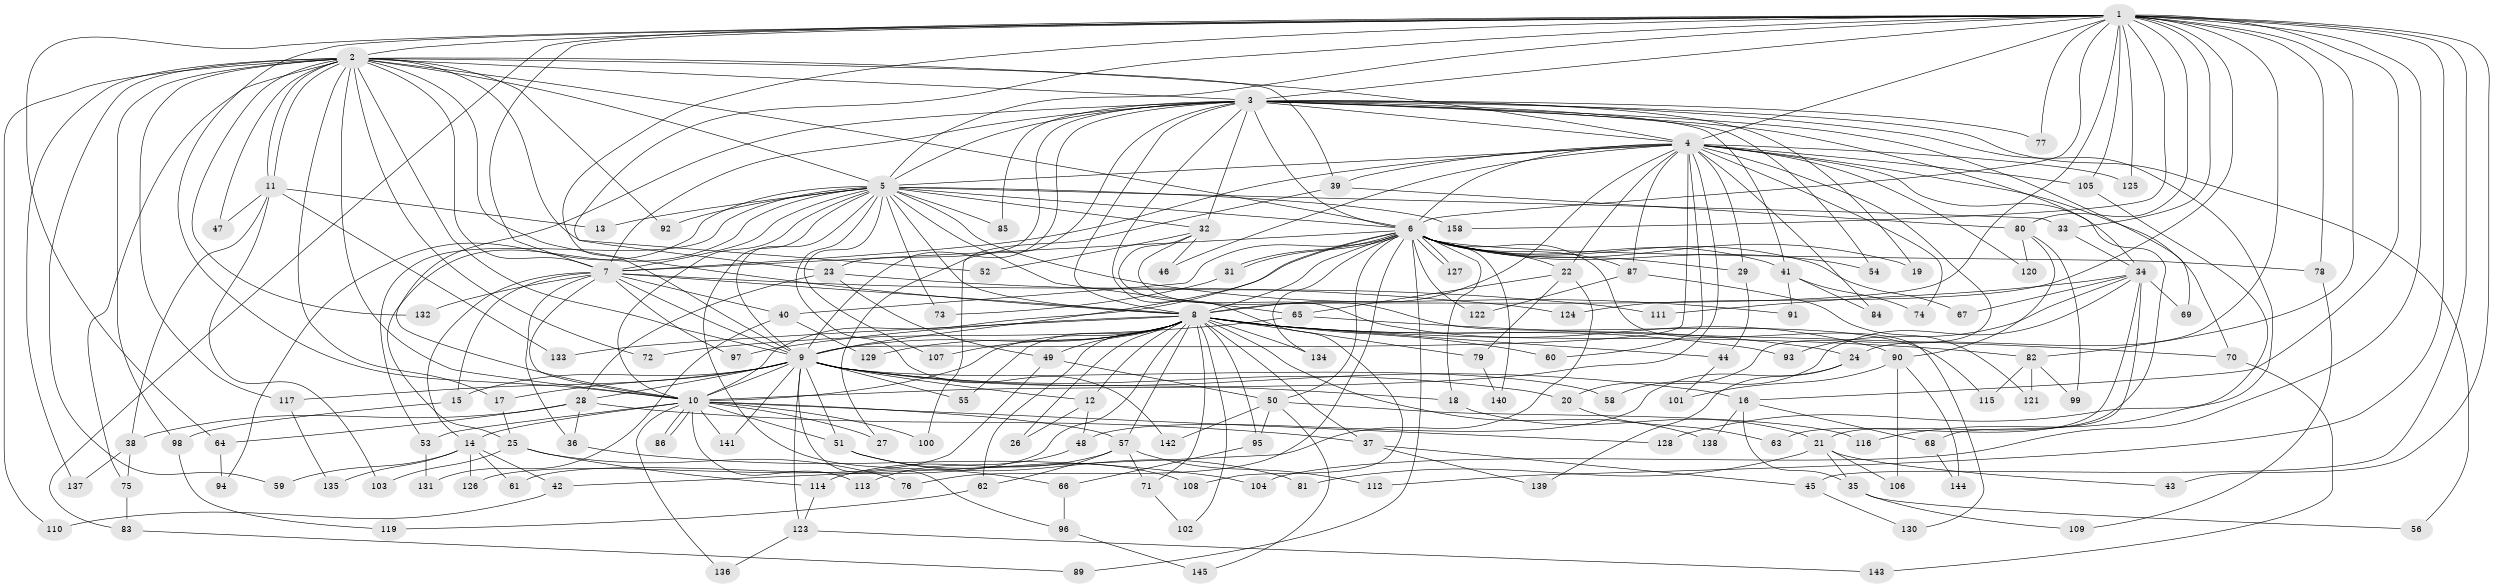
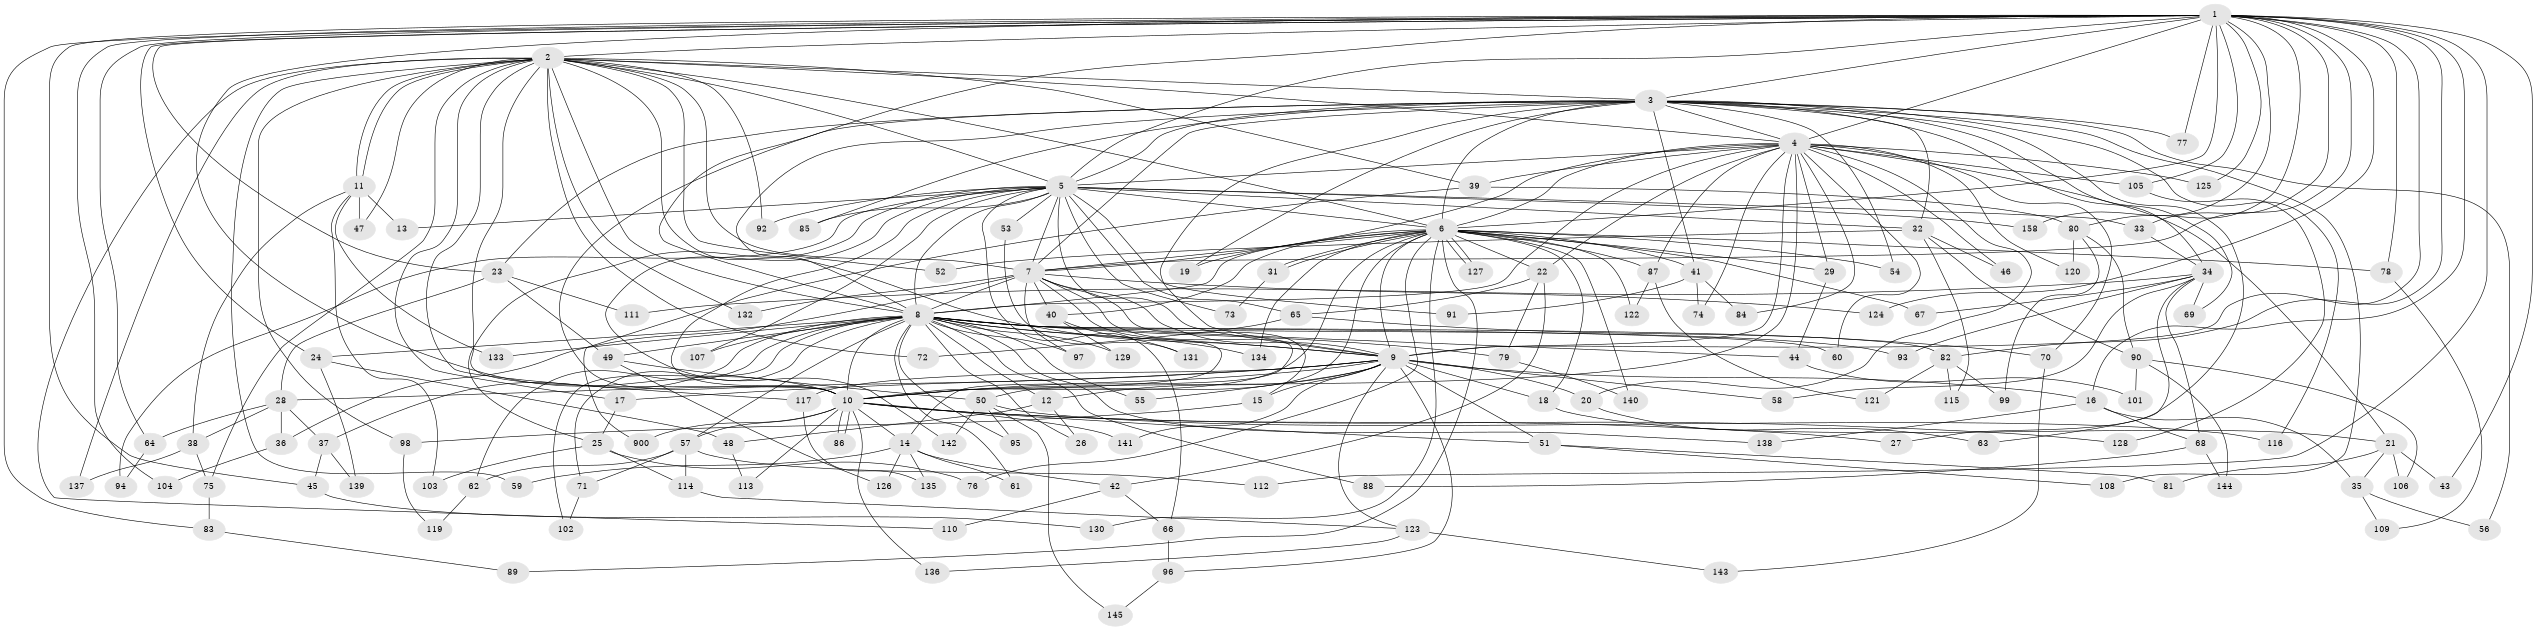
edge "10" -- "53": removed
node "100": label "100" -> "900"
edge "95" -- "66": now "42" -- "66"
node "88": added
